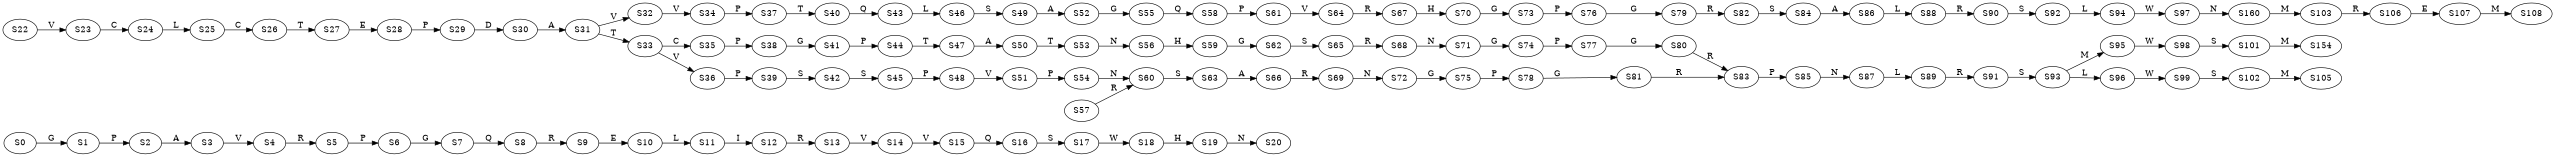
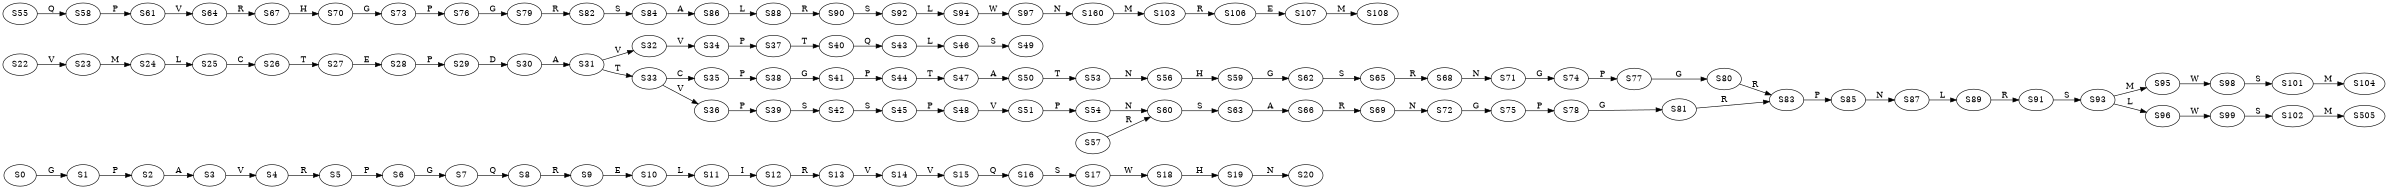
node "S52": removed
edge "S23" -> "S24": label "C" -> "M"
node "S154": label "S154" -> "S104"
node "S105": label "S105" -> "S505"
